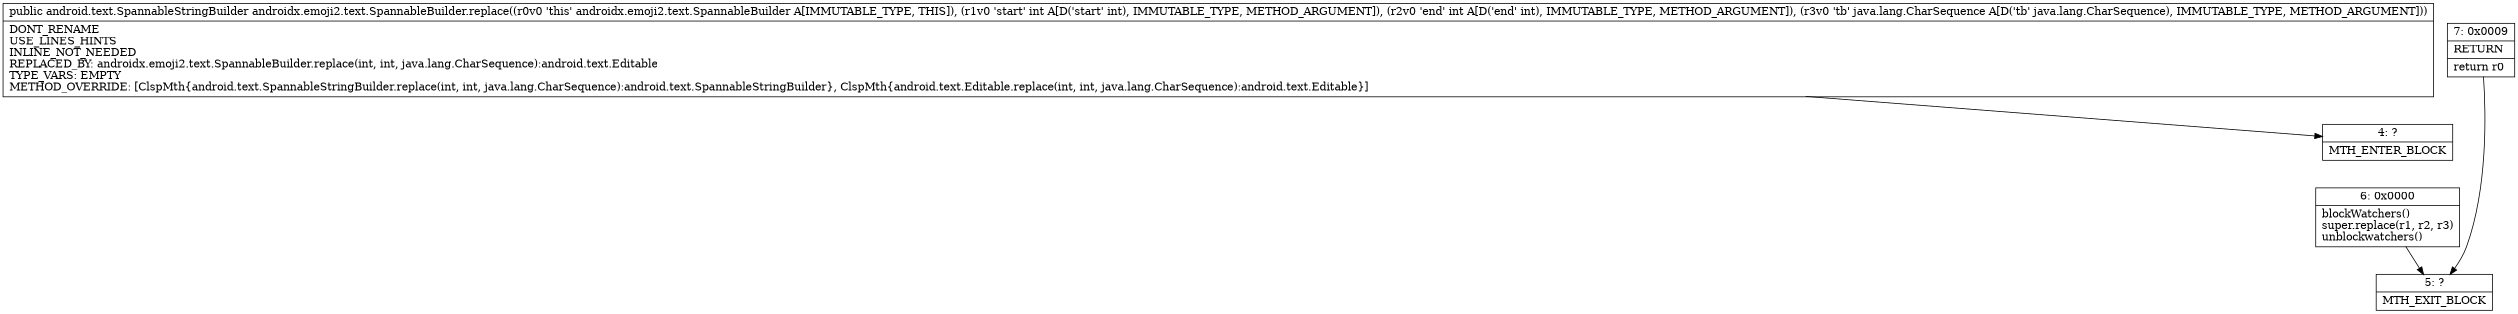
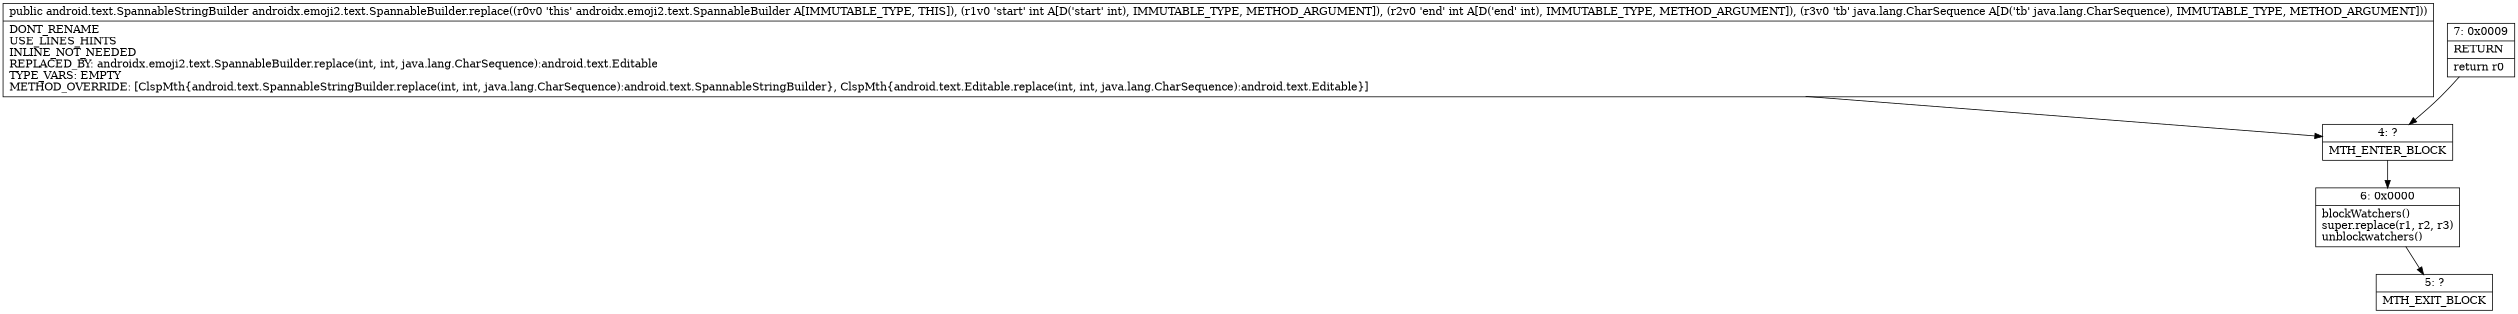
edge "4: ?" -> "6: 0x0000": added
edge "7: 0x0009" -> "5: ?": now "7: 0x0009" -> "4: ?"
